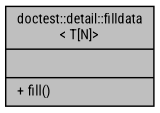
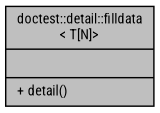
node "doctest::detail::filldata": text "+ fill()" -> "+ detail()"
